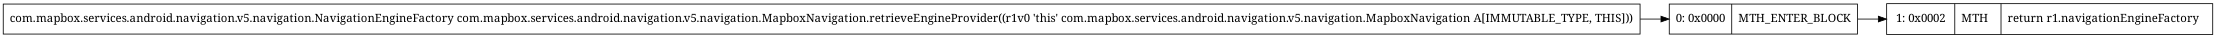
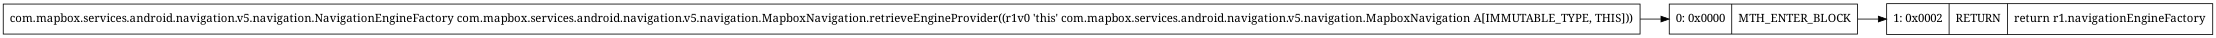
node "1: 0x0002": text "MTH" -> "RETURN"
